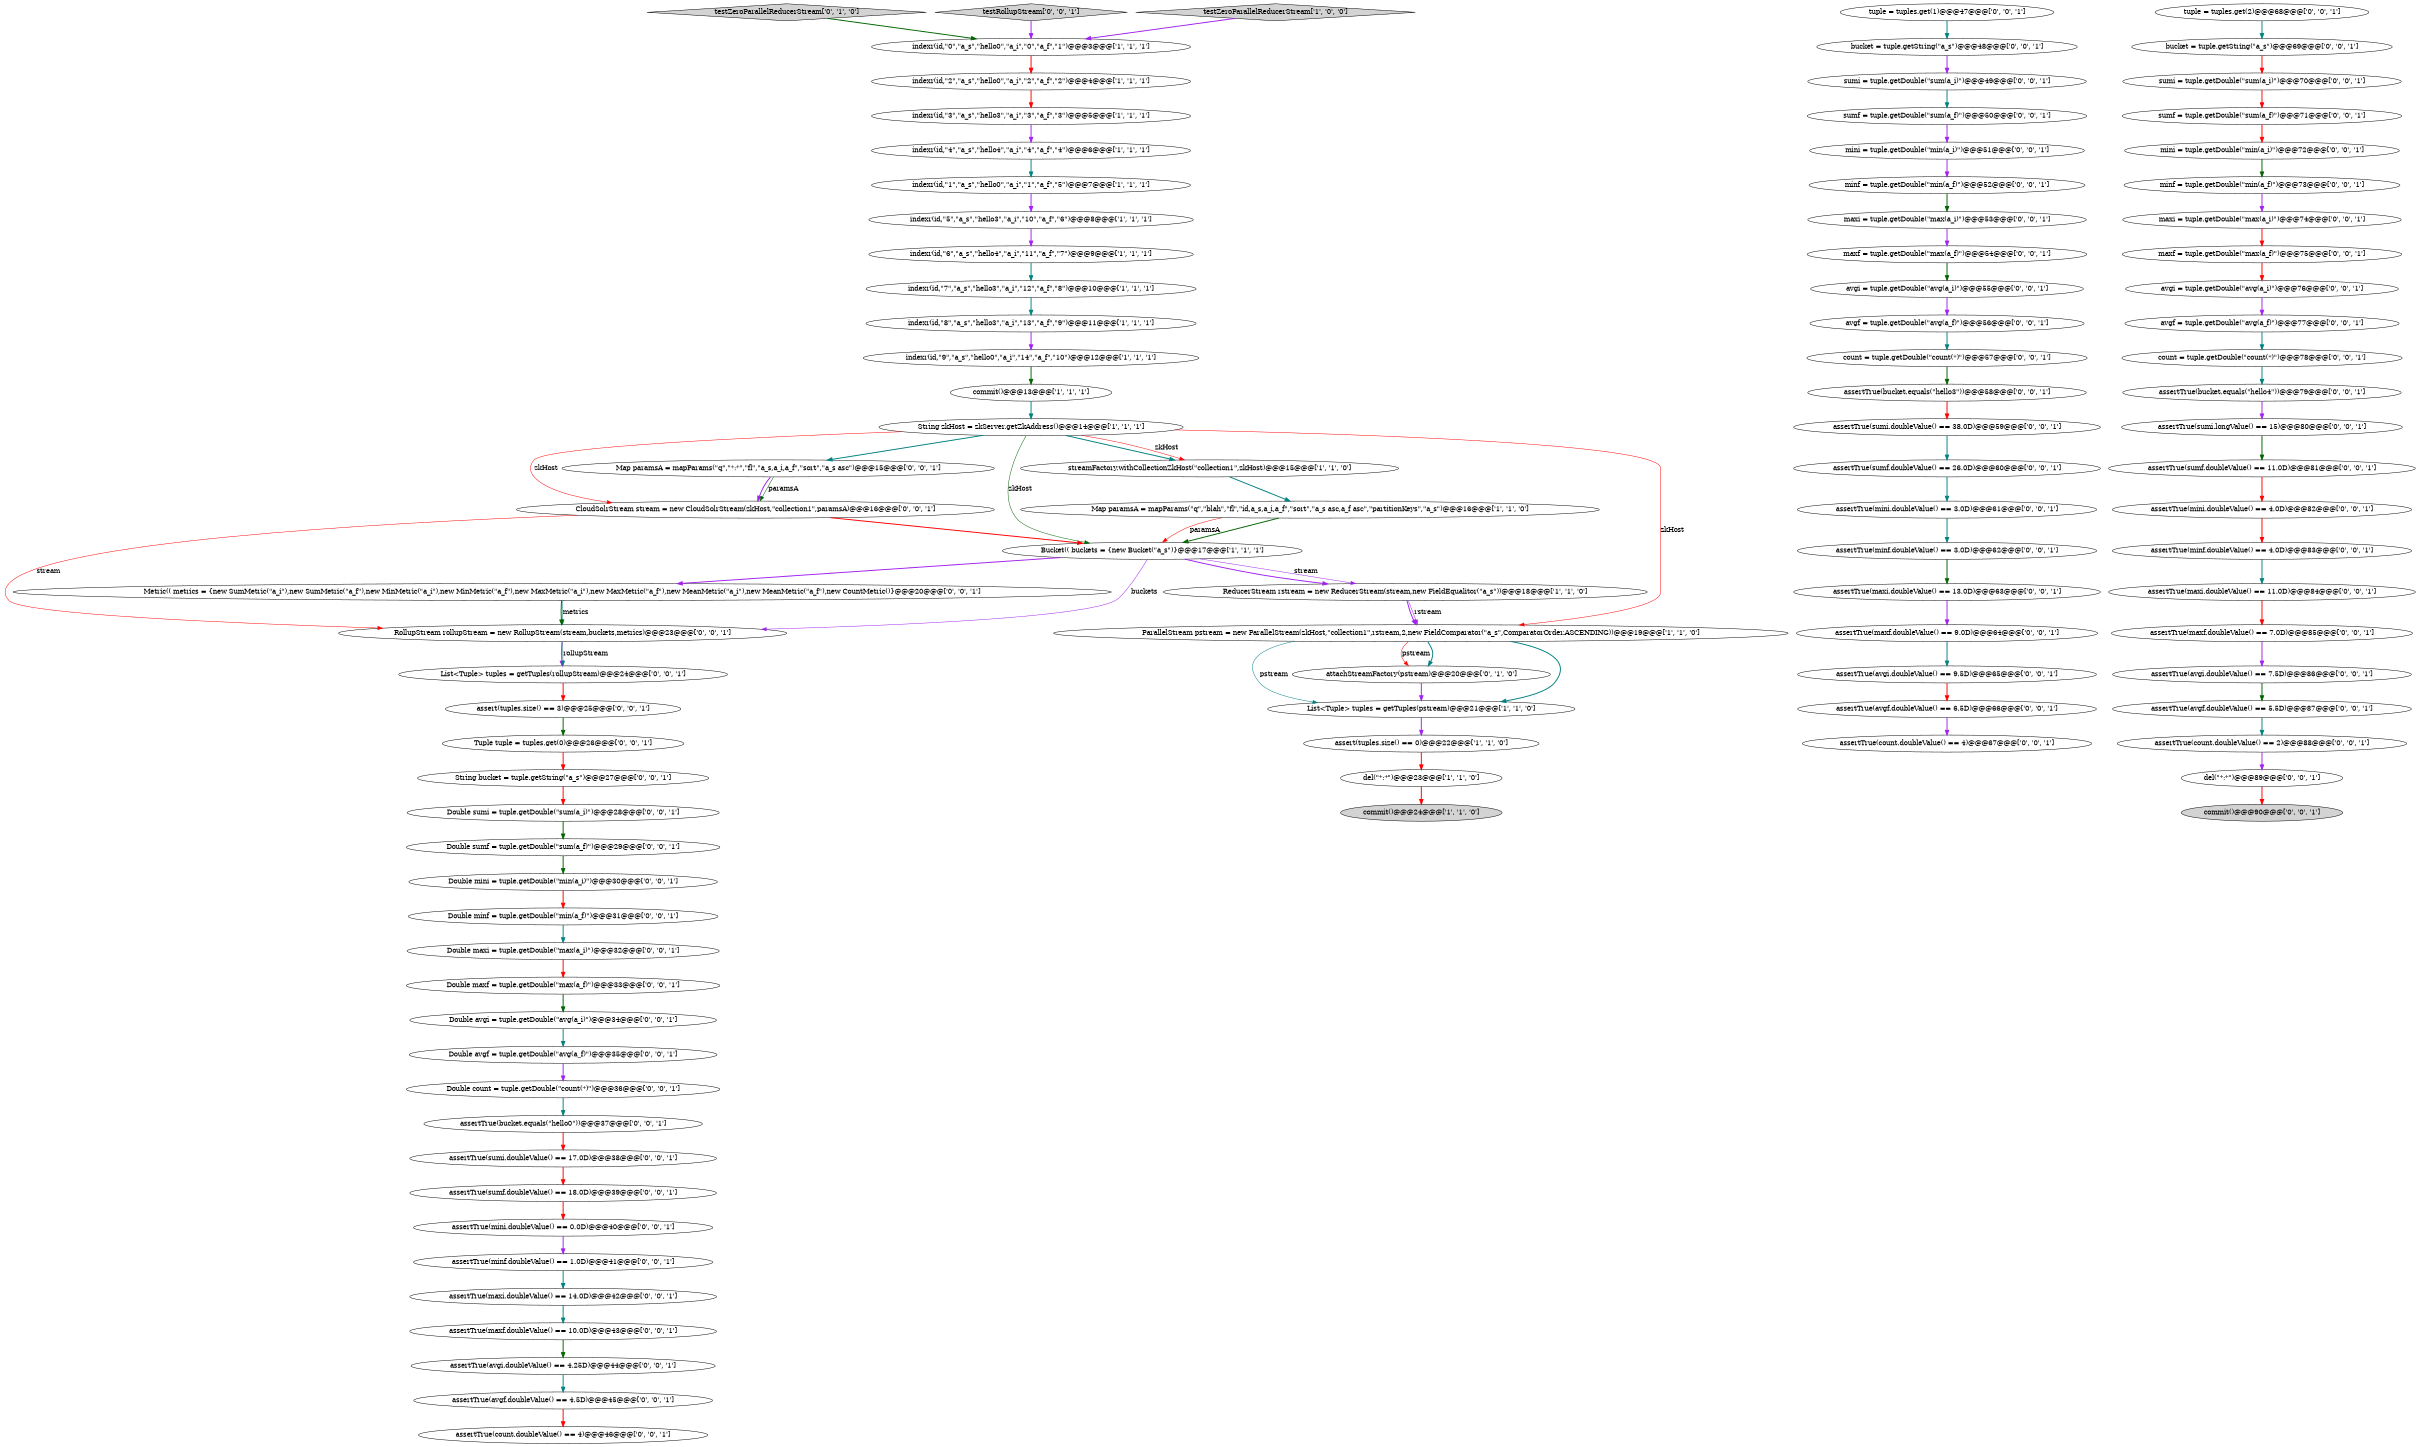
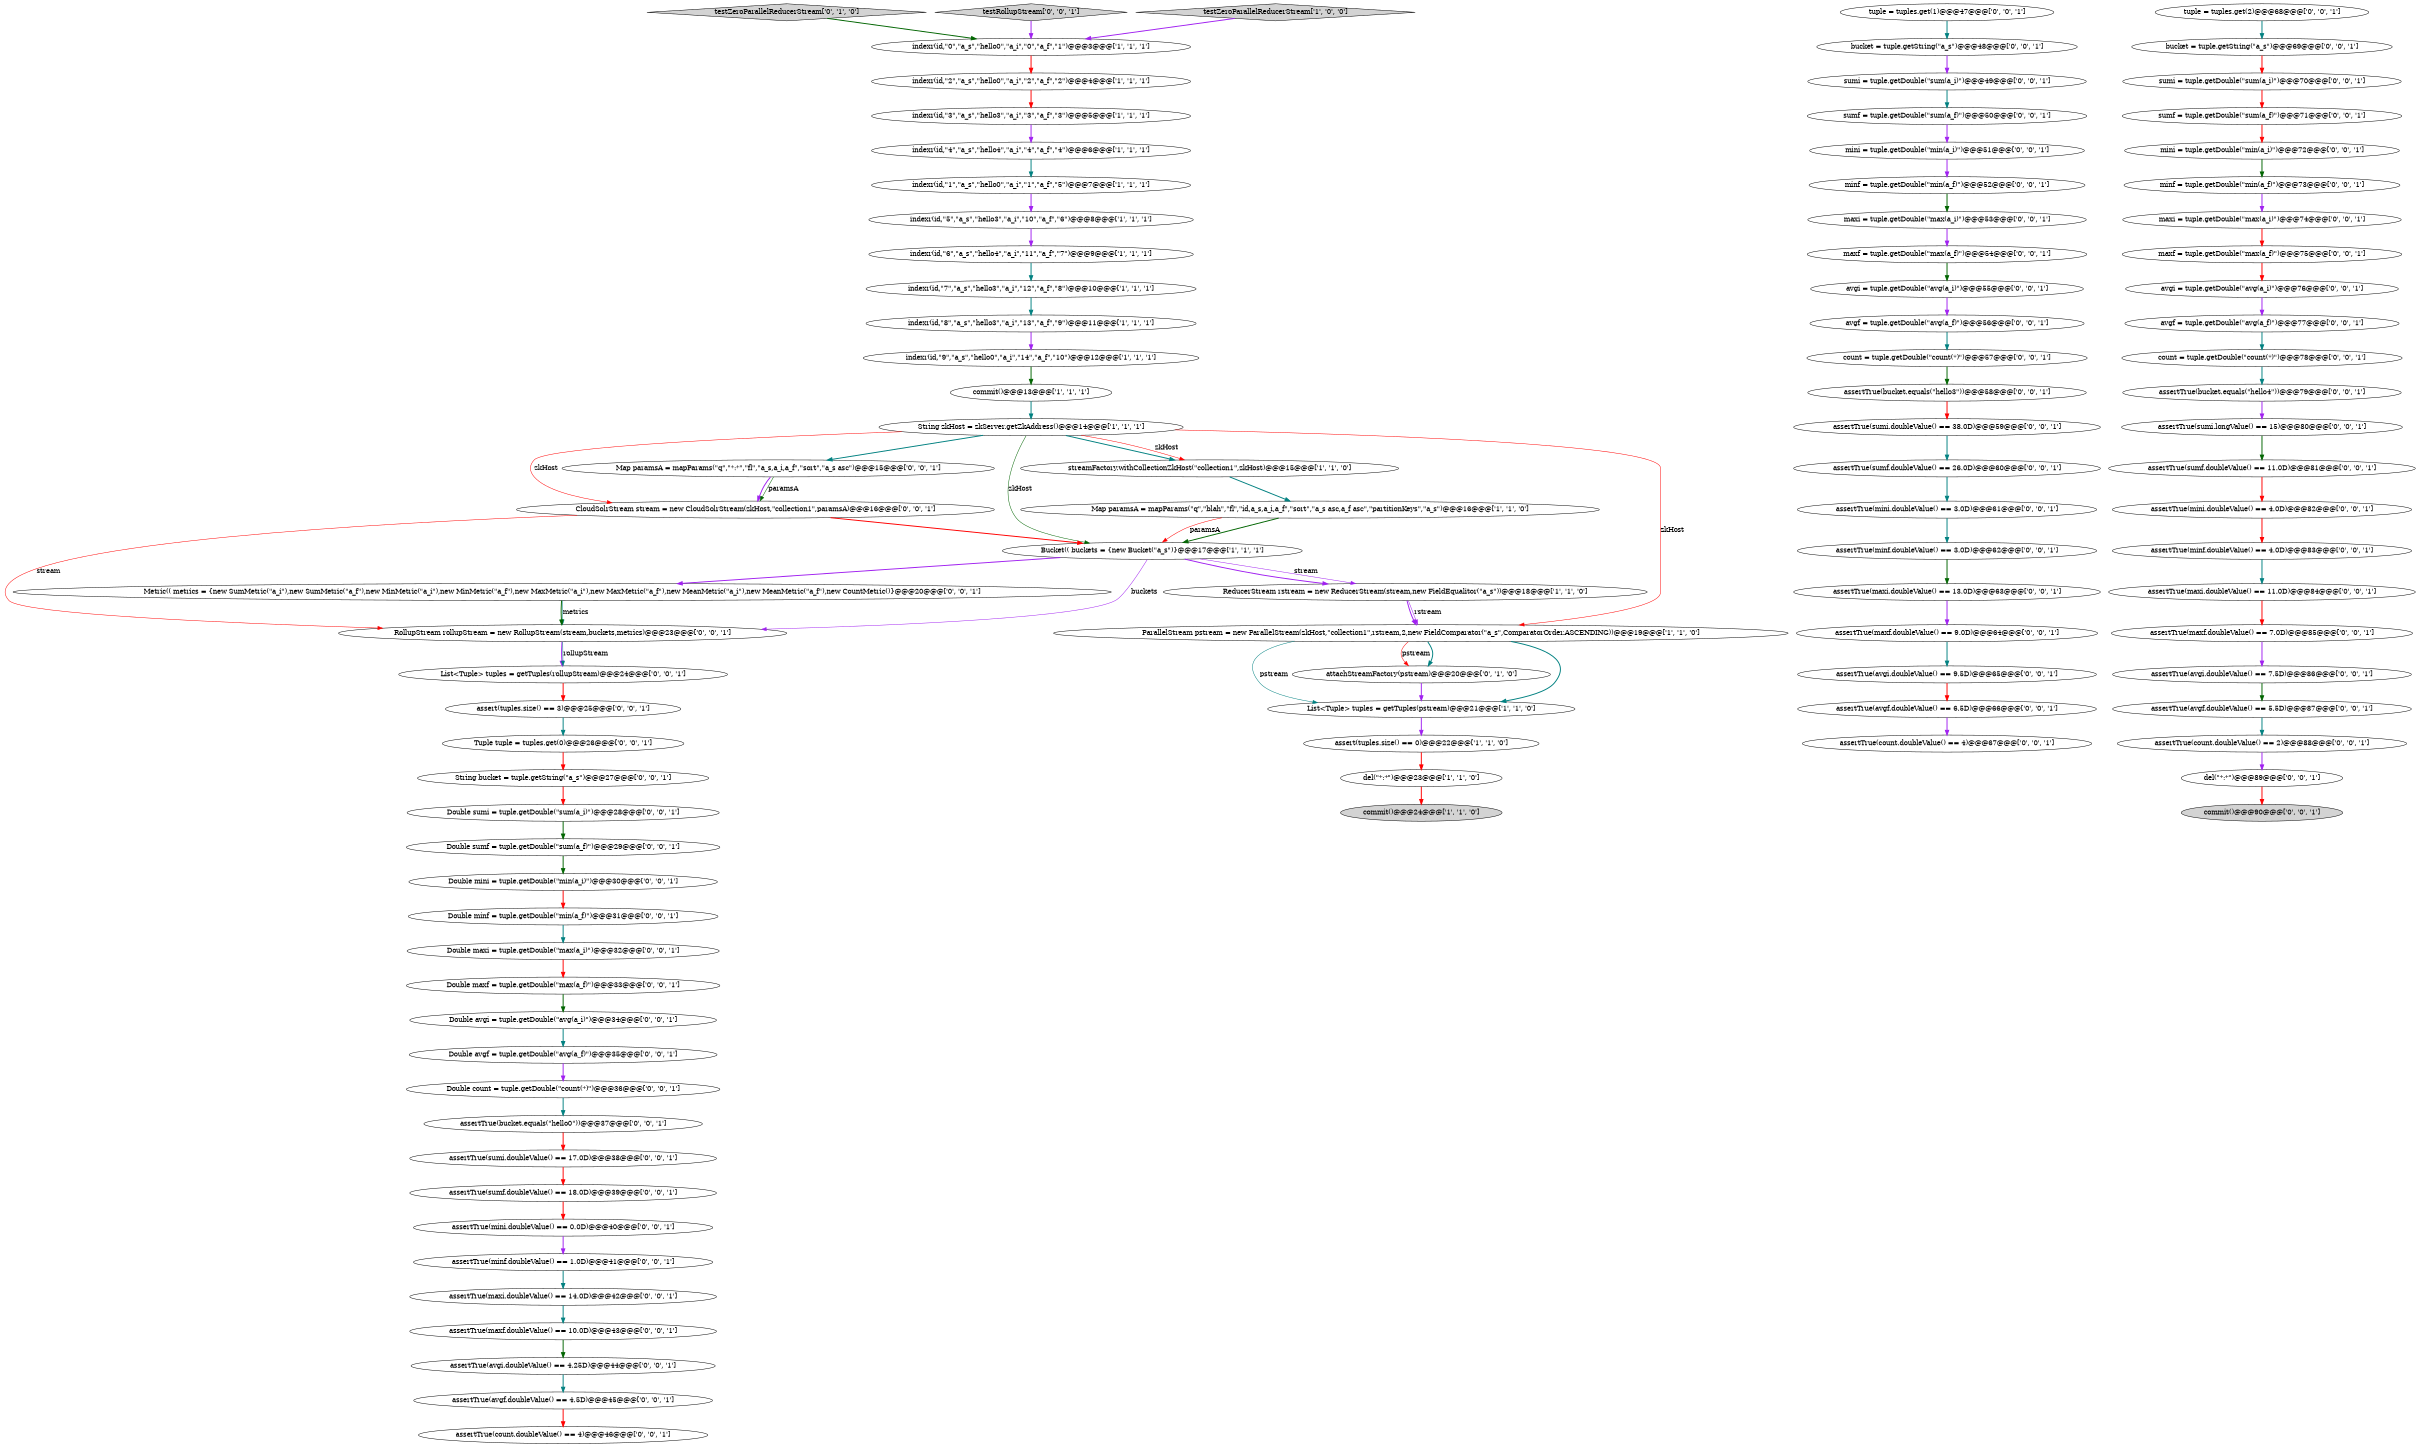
edge "assert(tuples.size() == 3)@@@25@@@['0', '0', '1']" -> "Tuple tuple = tuples.get(0)@@@26@@@['0', '0', '1']": color darkgreen -> teal
